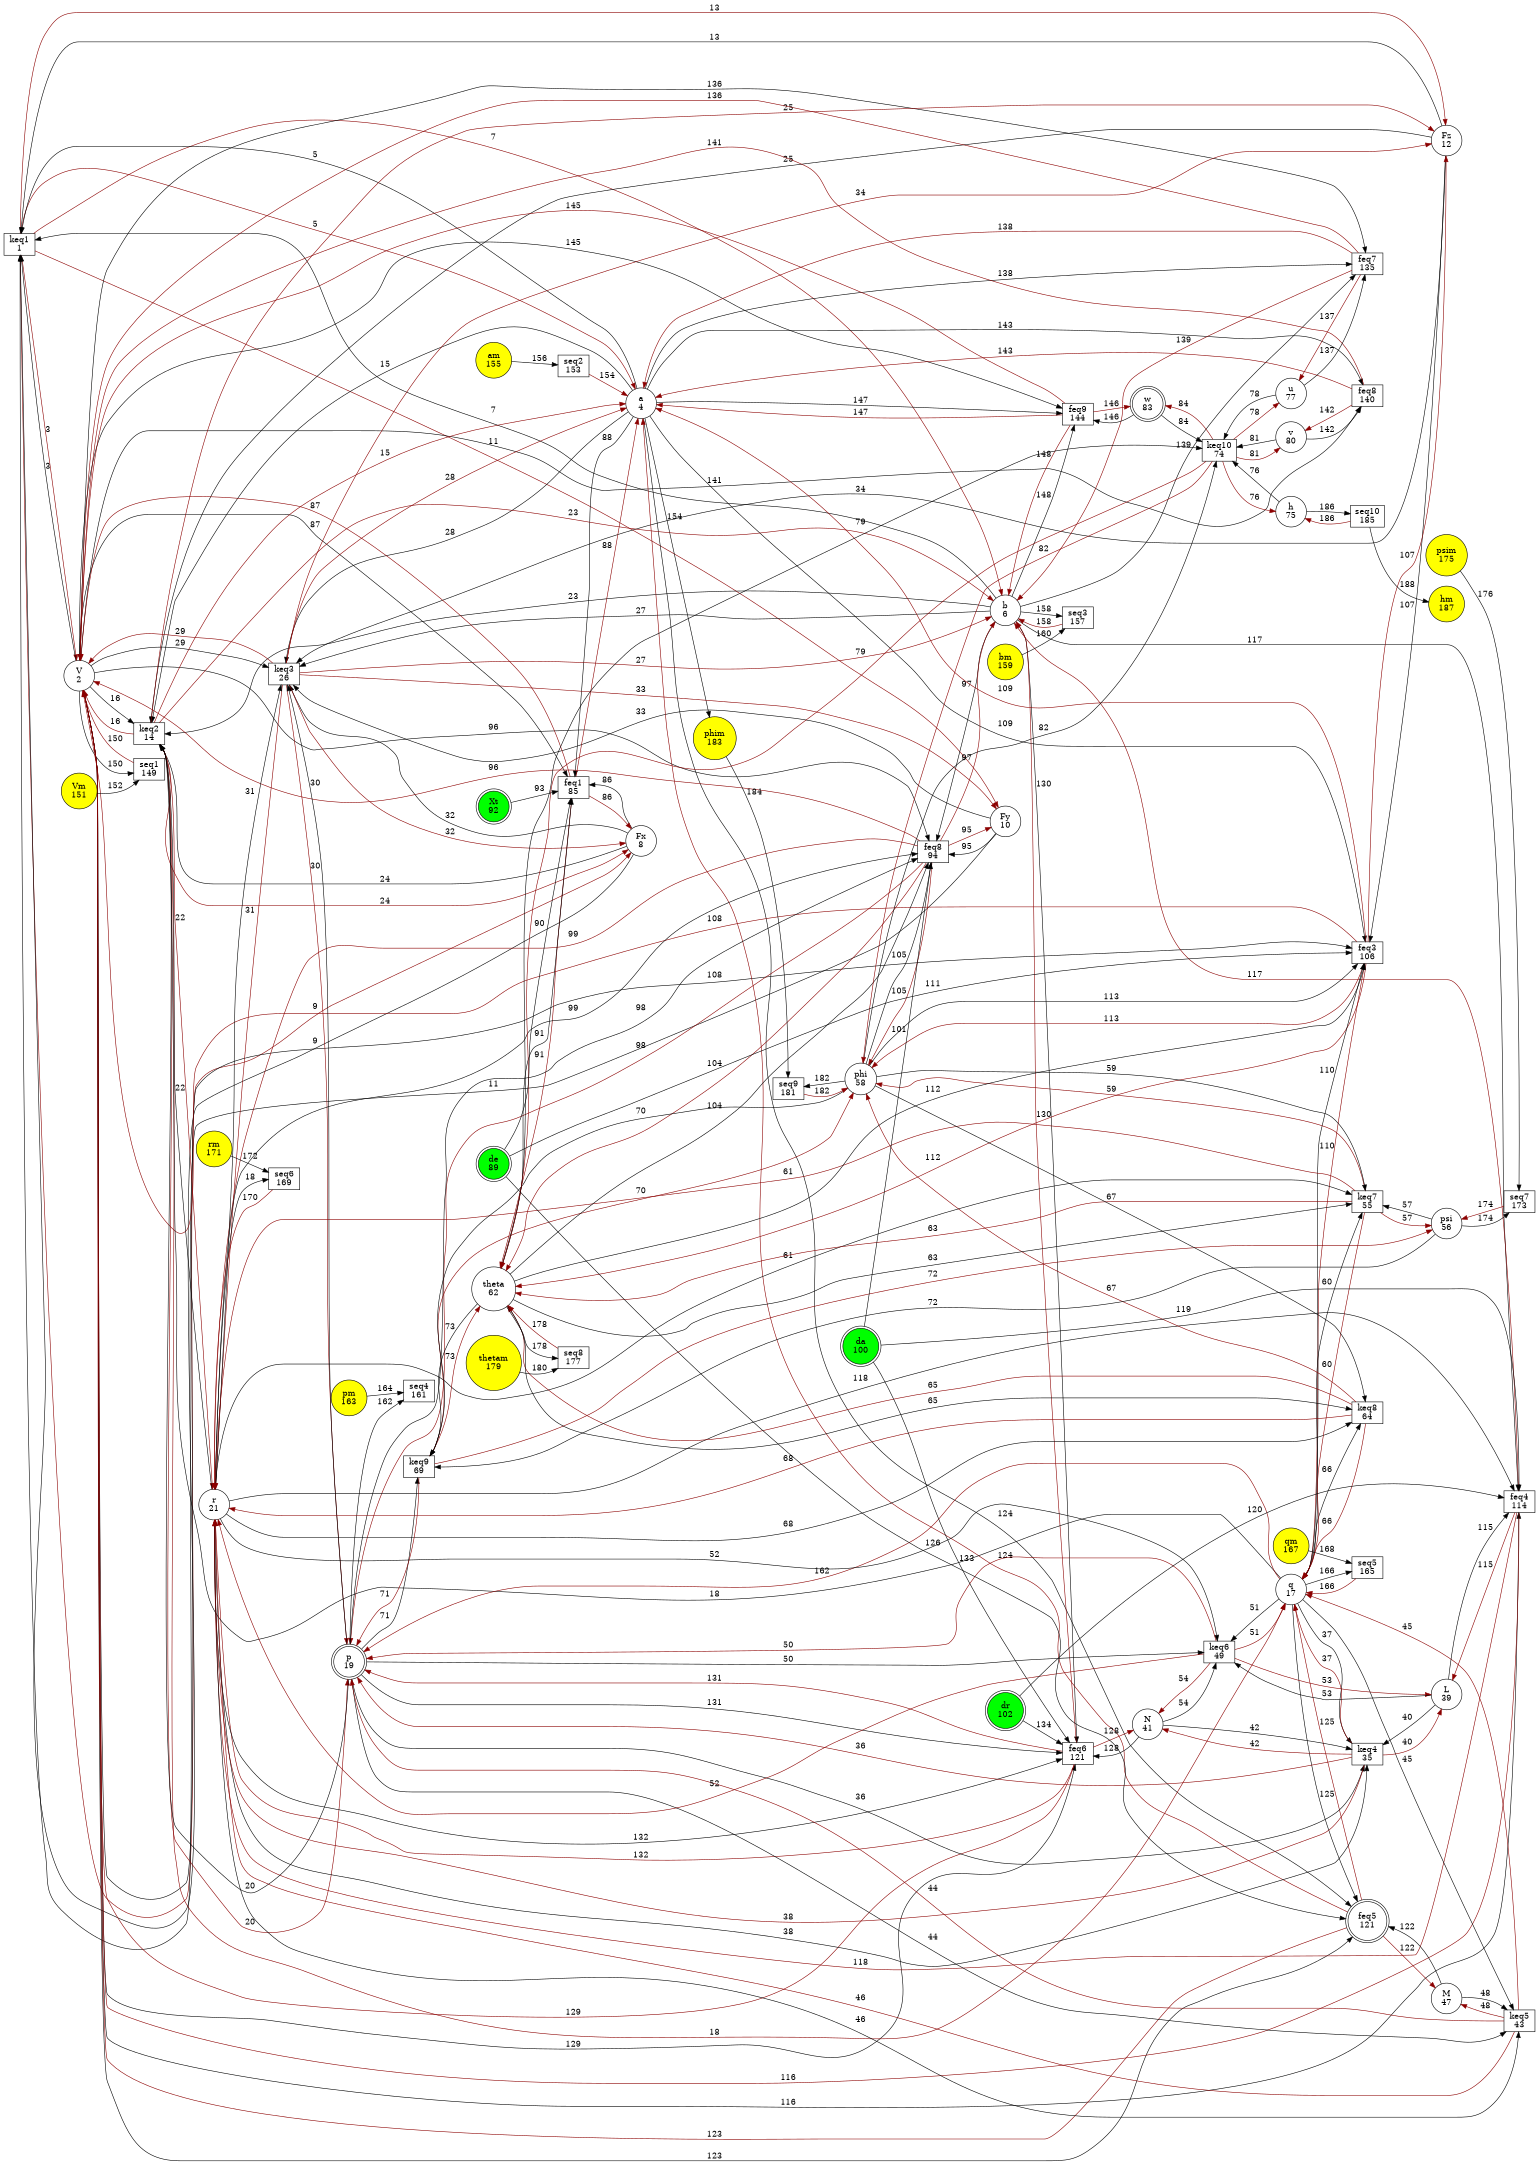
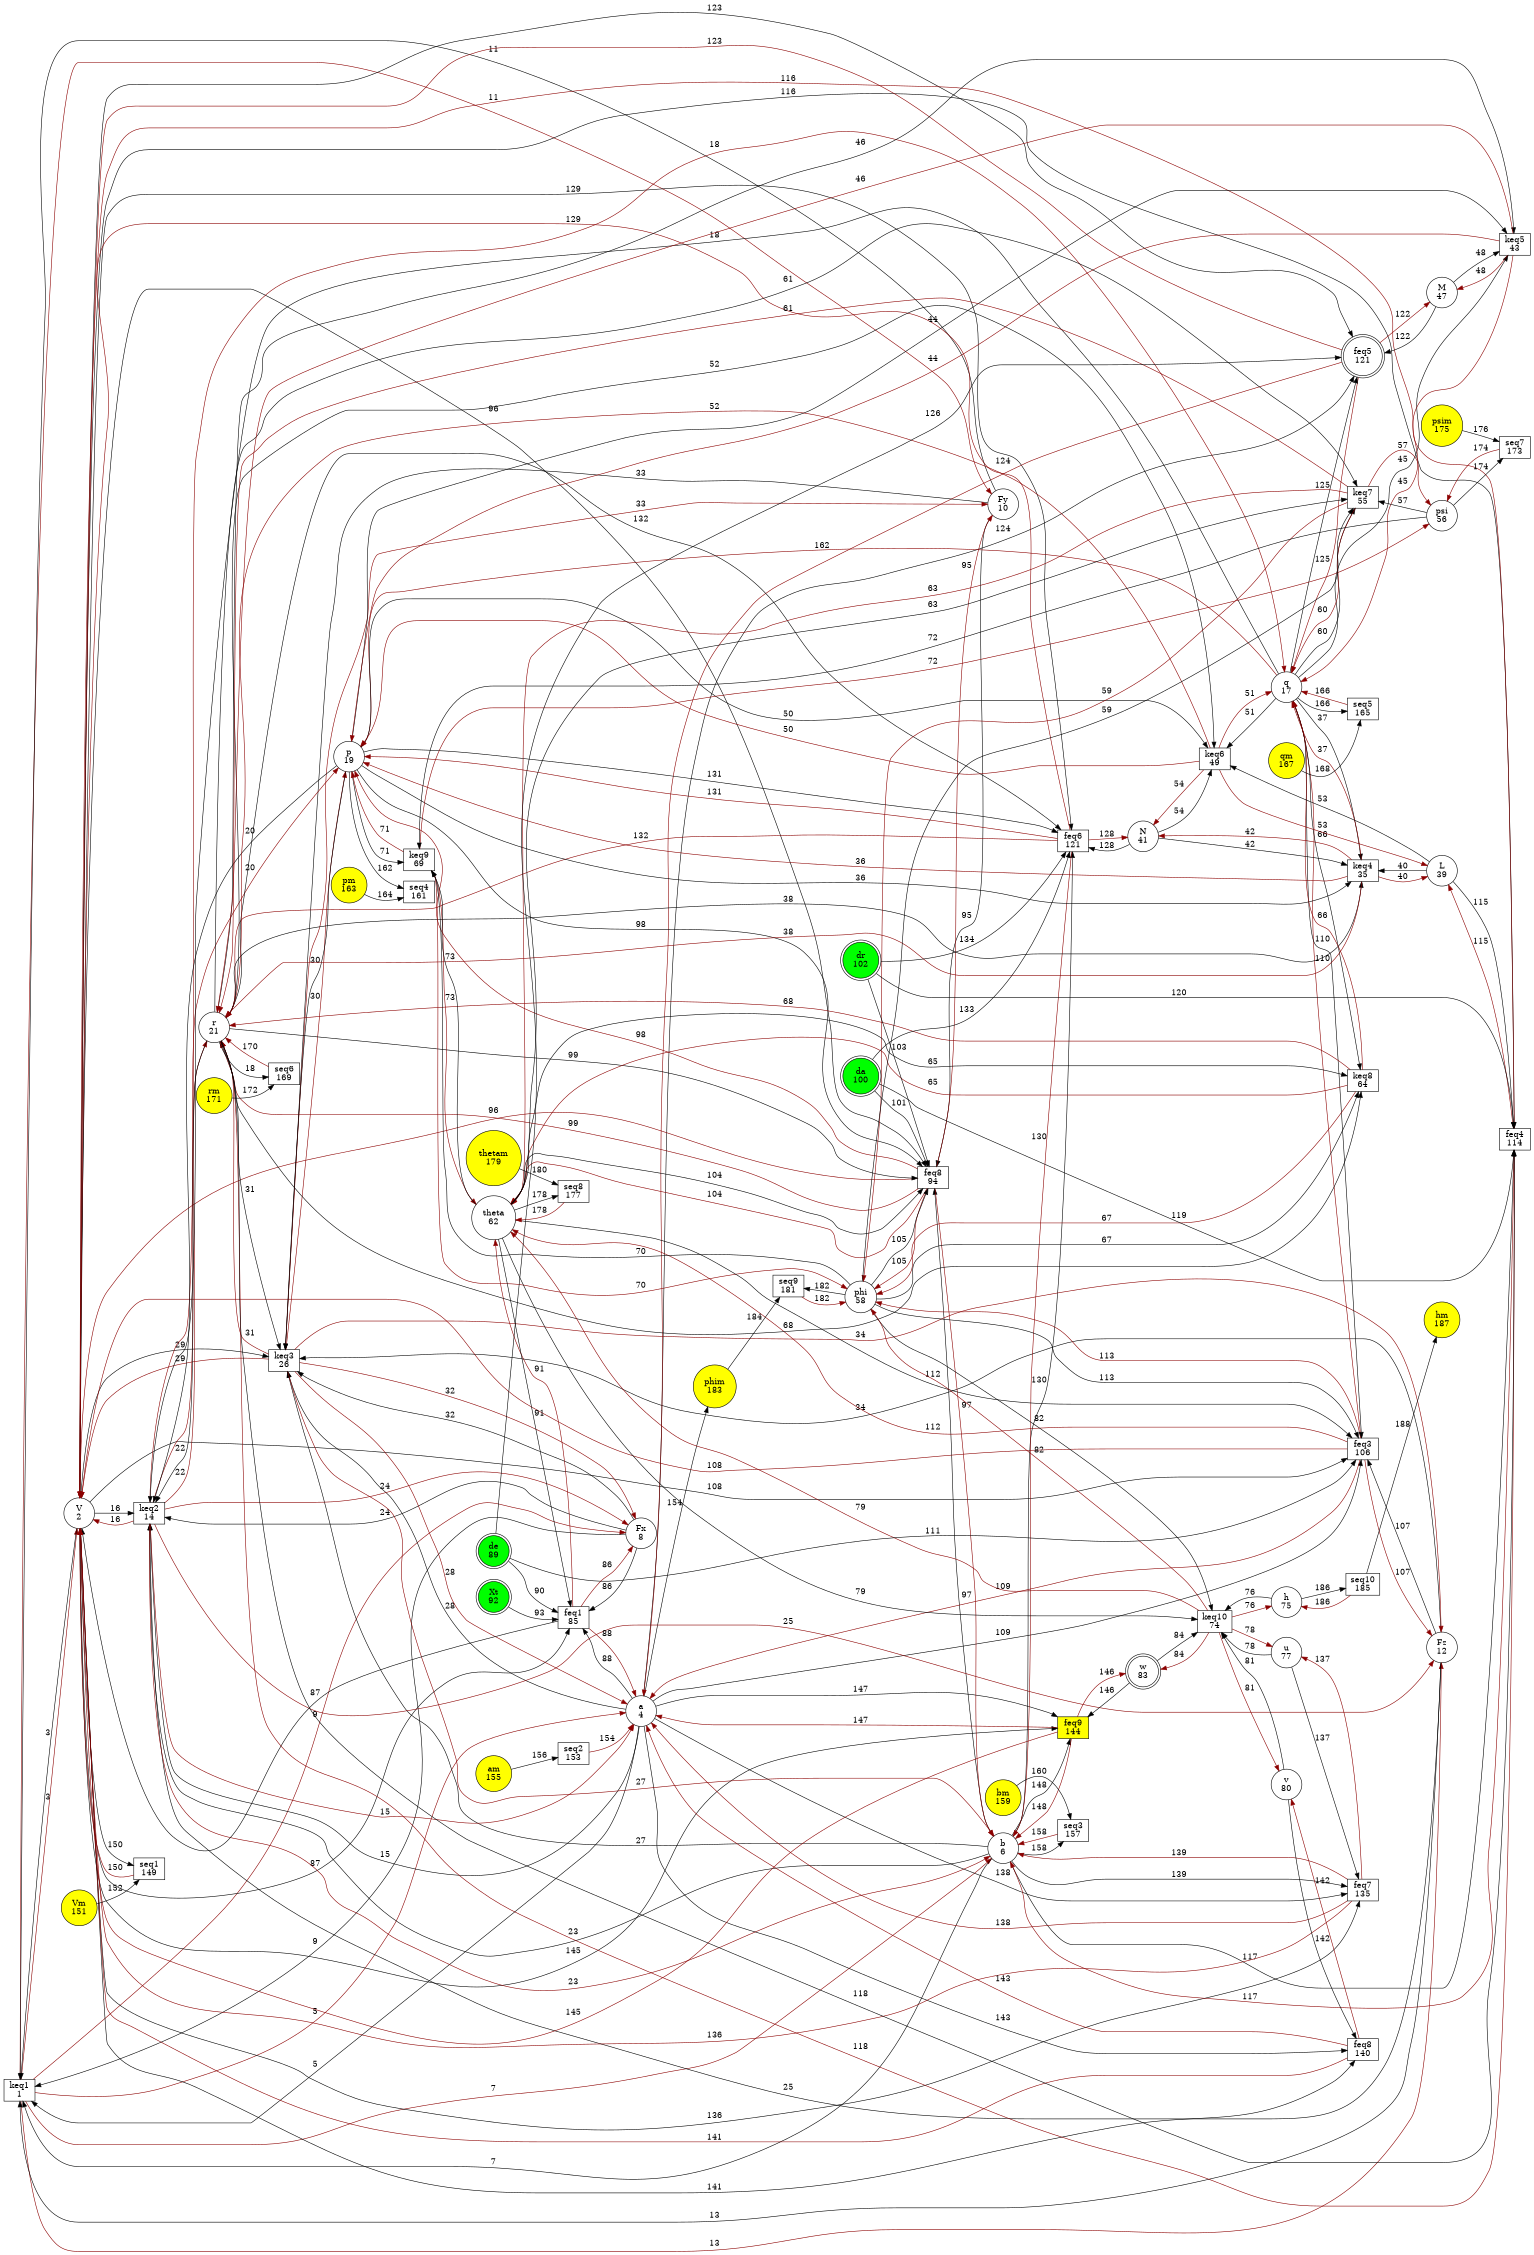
node "feq9 144": fillcolor white -> yellow
edge "feq1 85" -> "V 2": color red4 -> black
edge "dr 102" -> "feq8 94": added, label "103"
node "p 19": shape doublecircle -> circle
